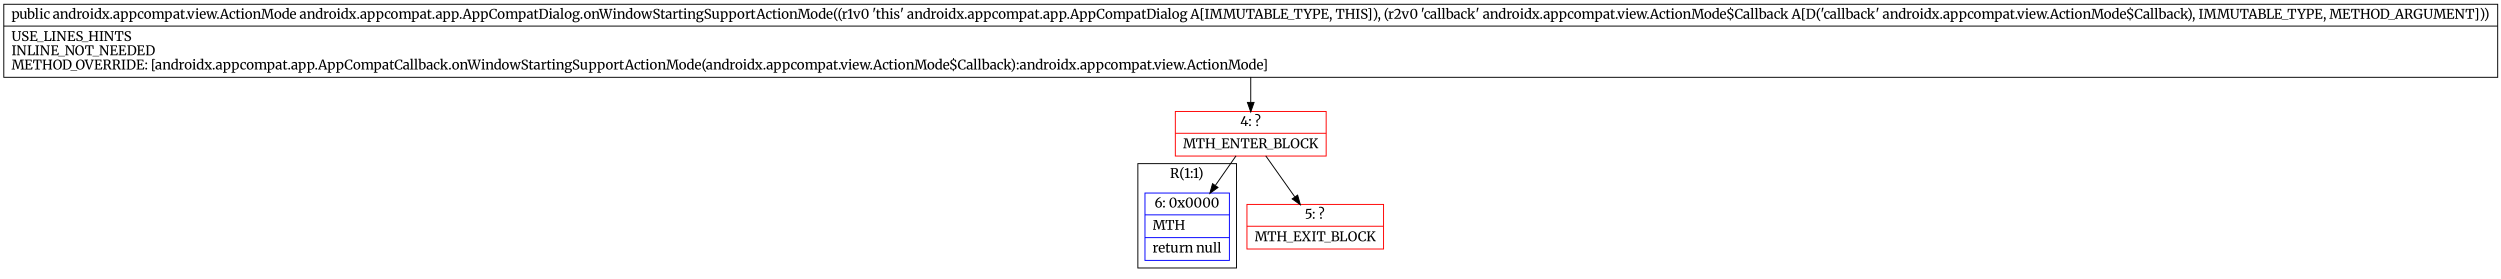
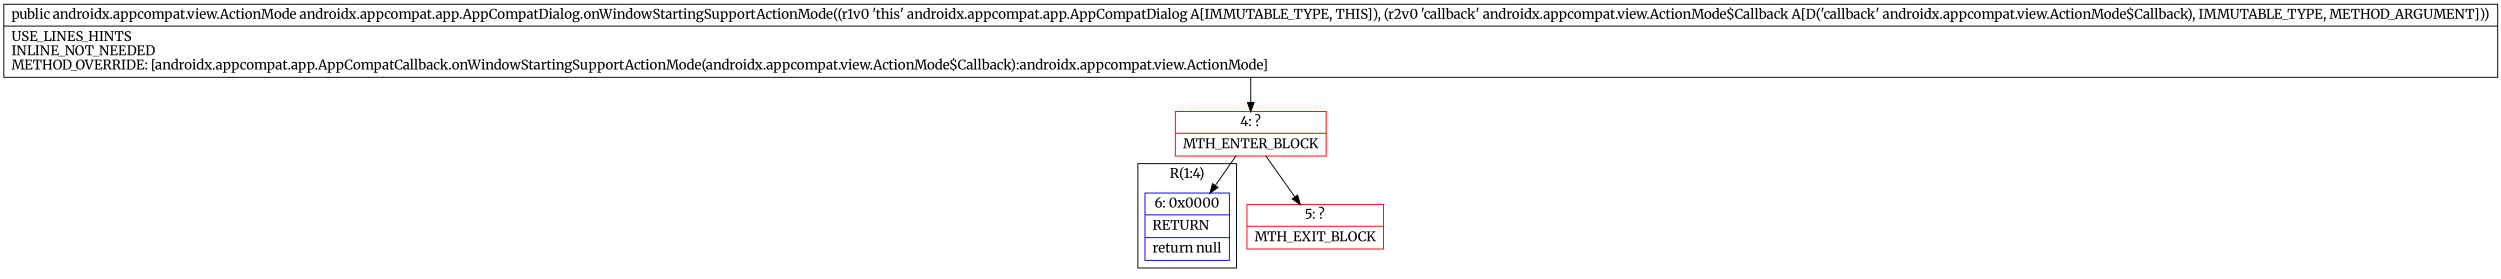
cluster "R(1:1)": label "R(1:1)" -> "R(1:4)"
node "6: 0x0000": text "MTH" -> "RETURN"
